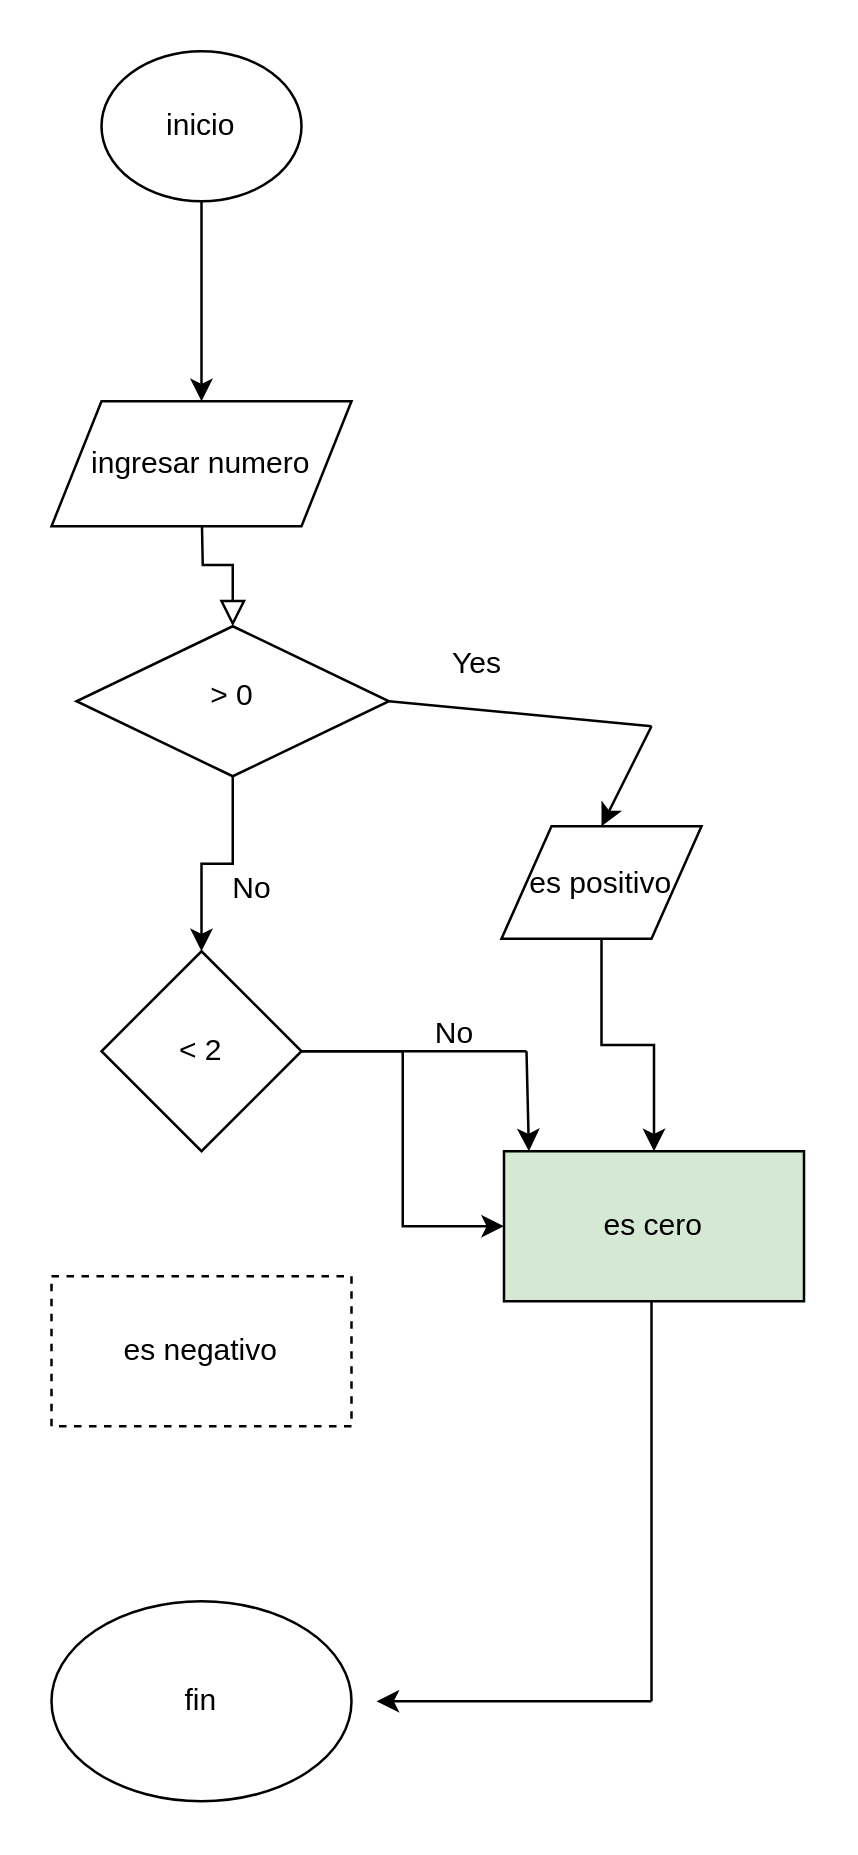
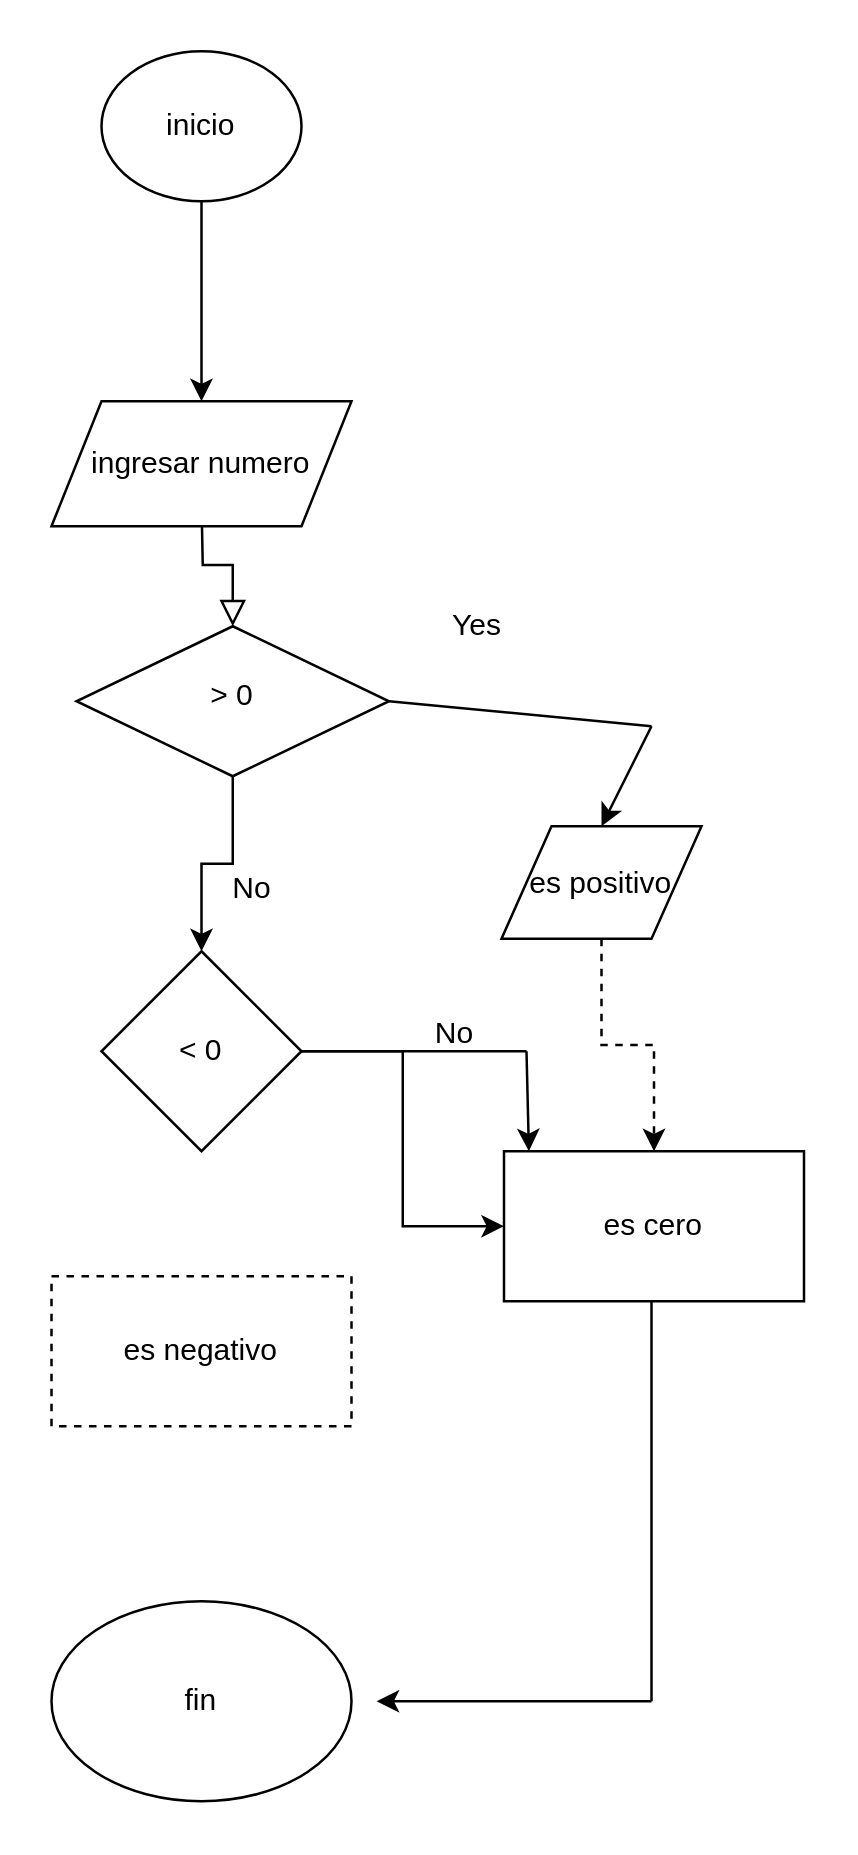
node "Yes": moved (476, 664) -> (476, 626)
edge "es positivo" -> "es cero": style solid -> dashed
node "< 2": label "< 2" -> "< 0"
node "es cero": fillcolor #d5e8d4 -> #ffffff
